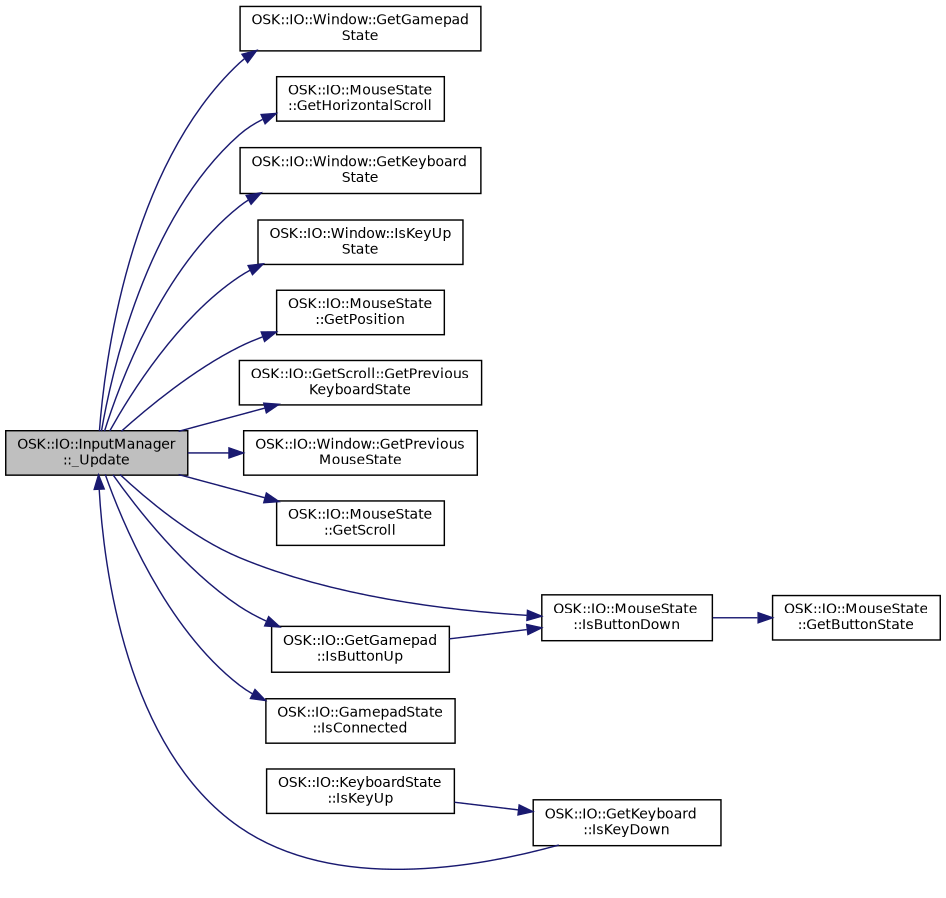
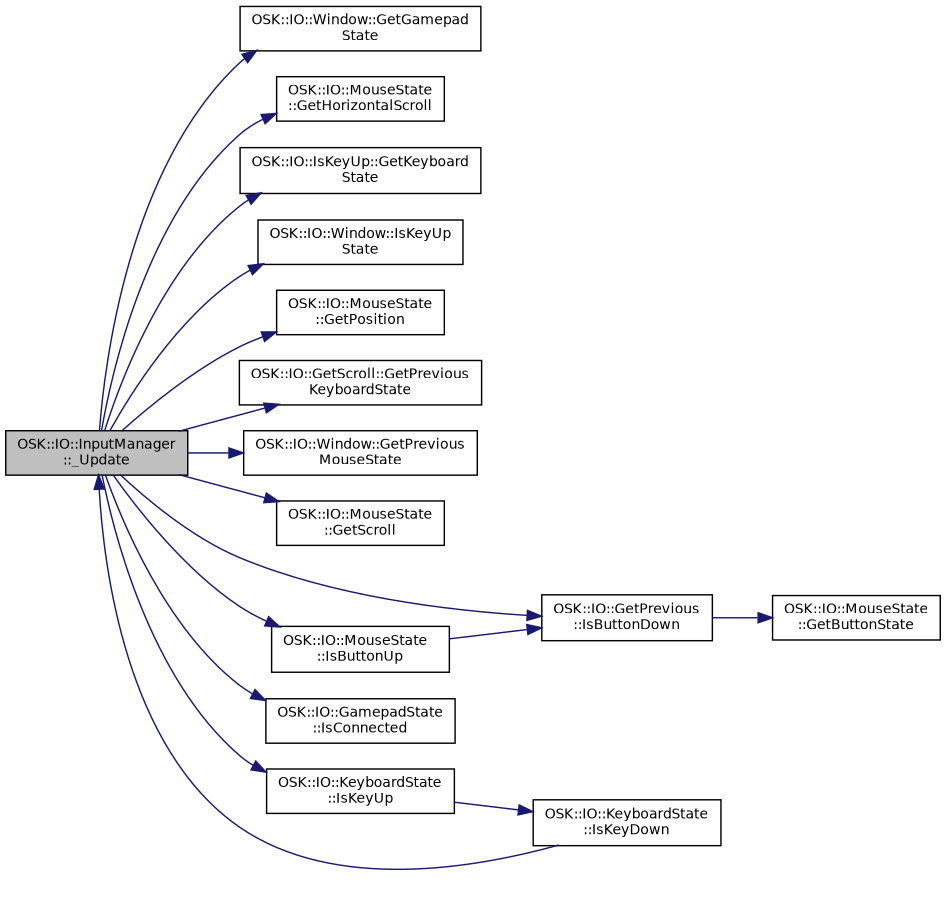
node "OSK::IO::Window::GetKeyboard State": label "OSK::IO::Window::GetKeyboard State" -> "OSK::IO::IsKeyUp::GetKeyboard State"
node "OSK::IO::MouseState ::IsButtonDown": label "OSK::IO::MouseState ::IsButtonDown" -> "OSK::IO::GetPrevious ::IsButtonDown"
edge "OSK::IO::InputManager ::_Update" -> "OSK::IO::KeyboardState ::IsKeyUp": added
node "OSK::IO::GetGamepad ::IsButtonUp": label "OSK::IO::GetGamepad ::IsButtonUp" -> "OSK::IO::MouseState ::IsButtonUp"
node "OSK::IO::GetKeyboard ::IsKeyDown": label "OSK::IO::GetKeyboard ::IsKeyDown" -> "OSK::IO::KeyboardState ::IsKeyDown"
